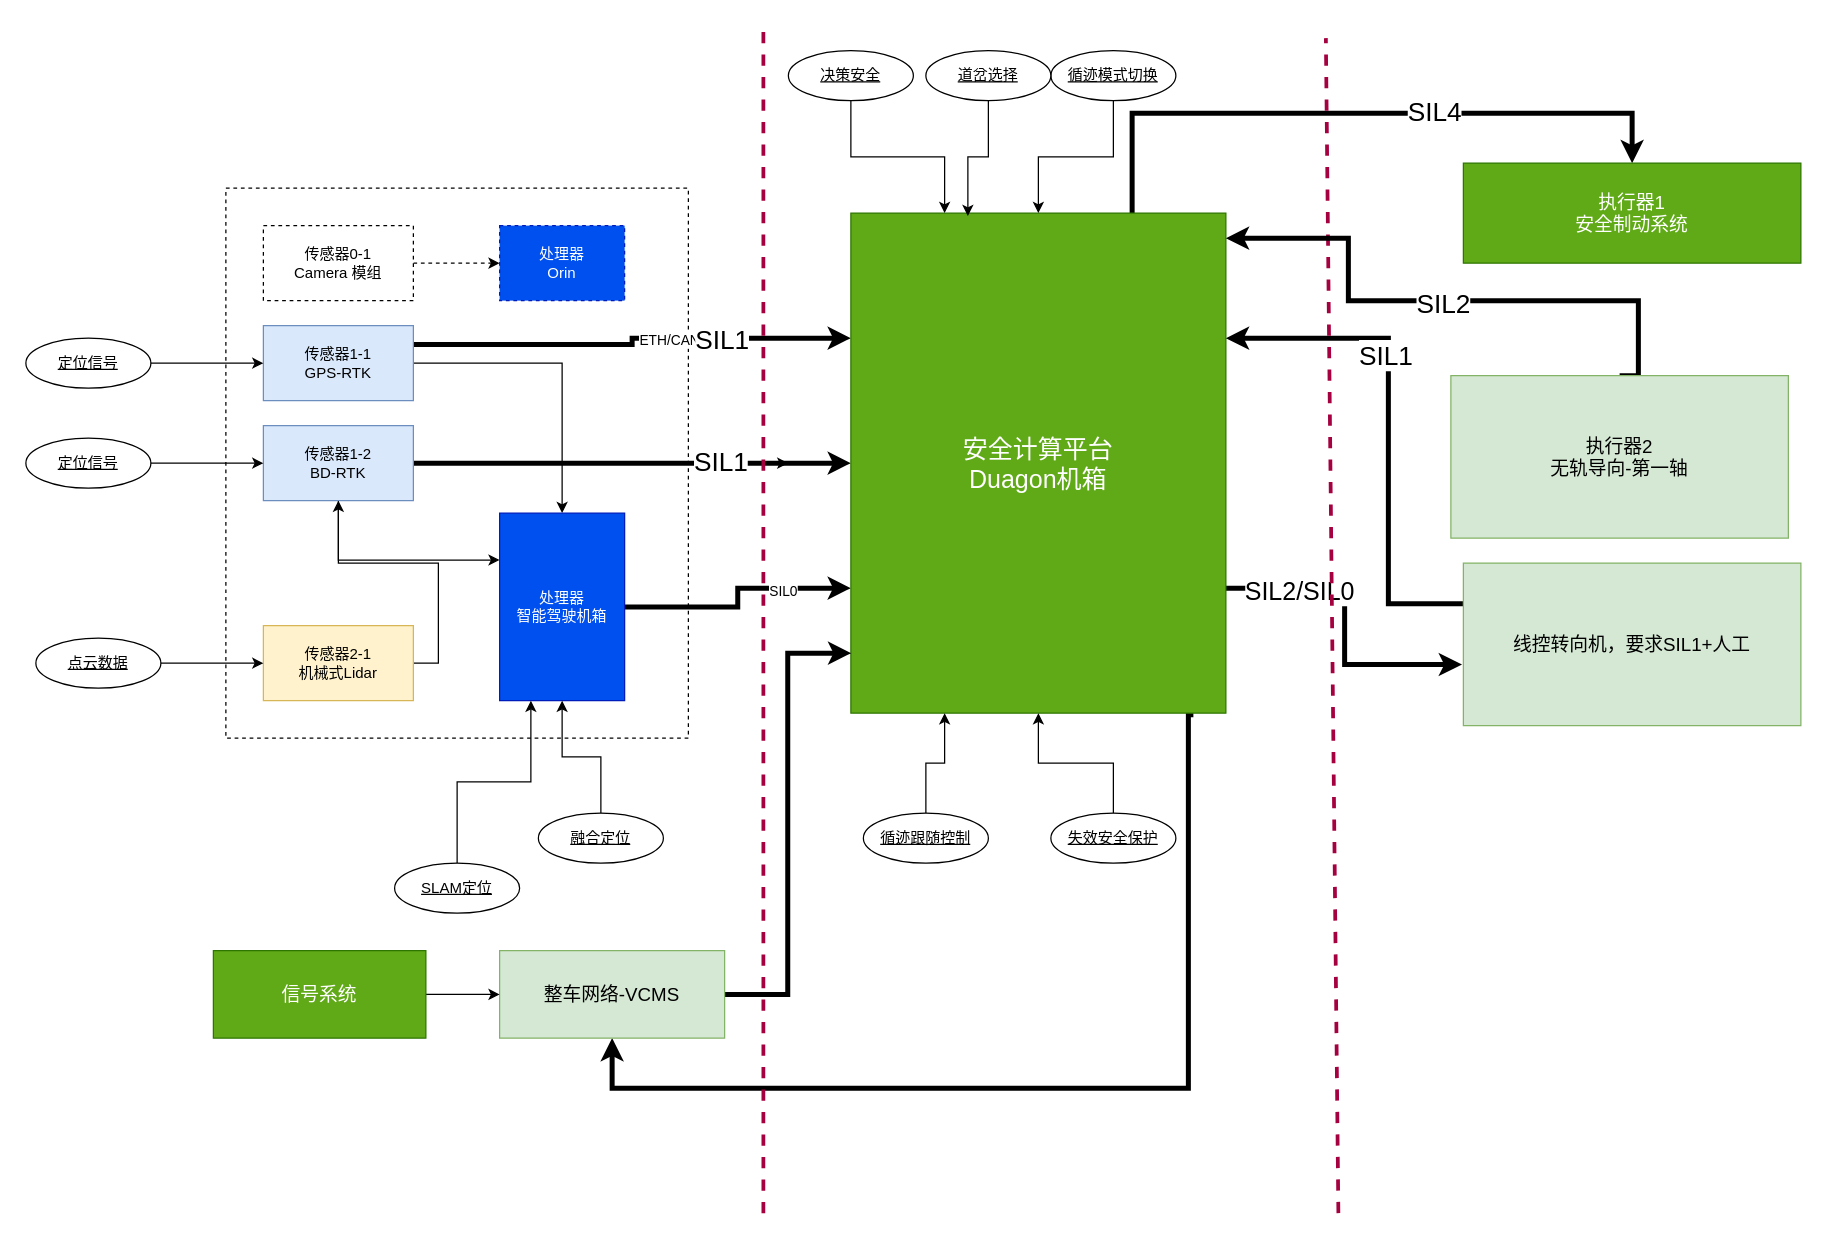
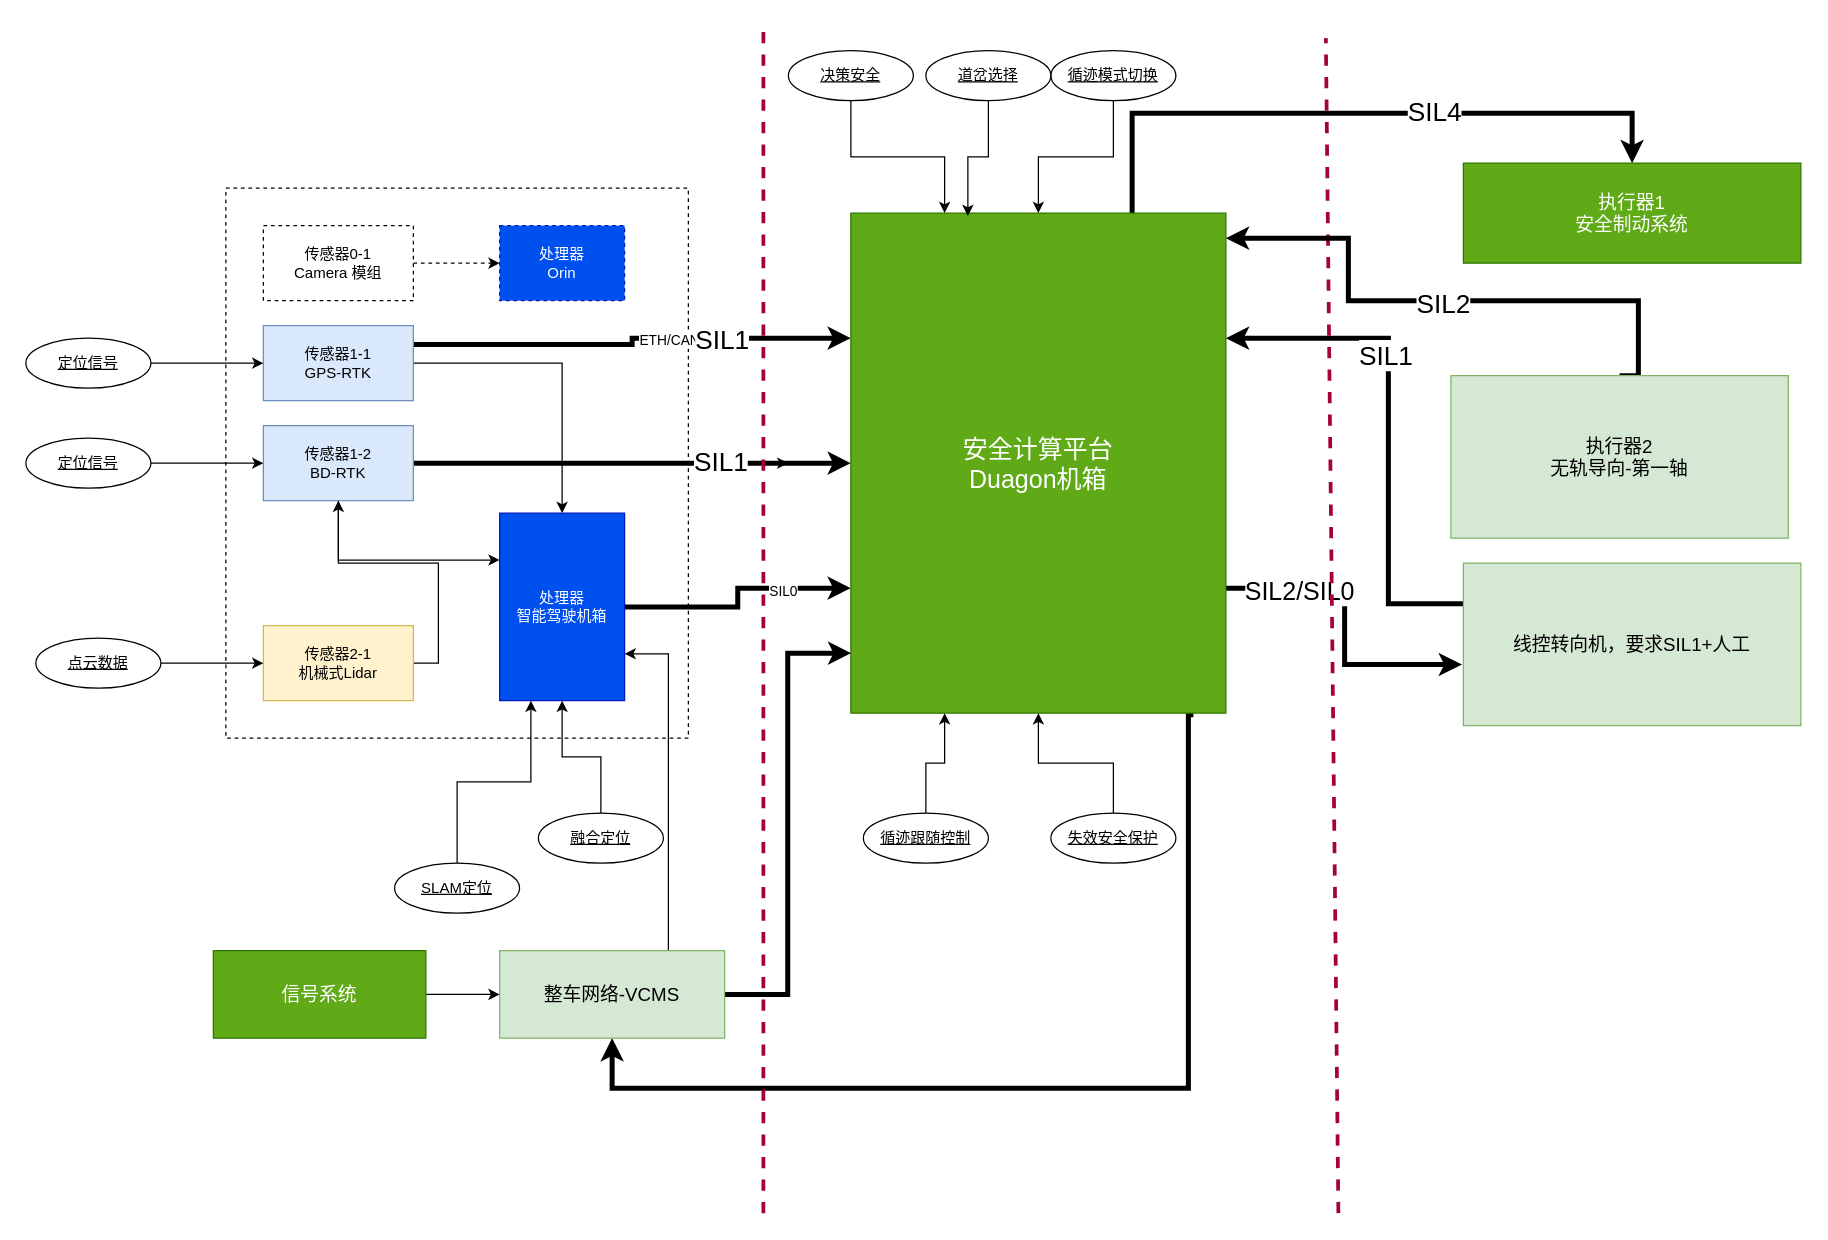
edge "整车网络-VCMS" -> "处理器 智能驾驶机箱": added
